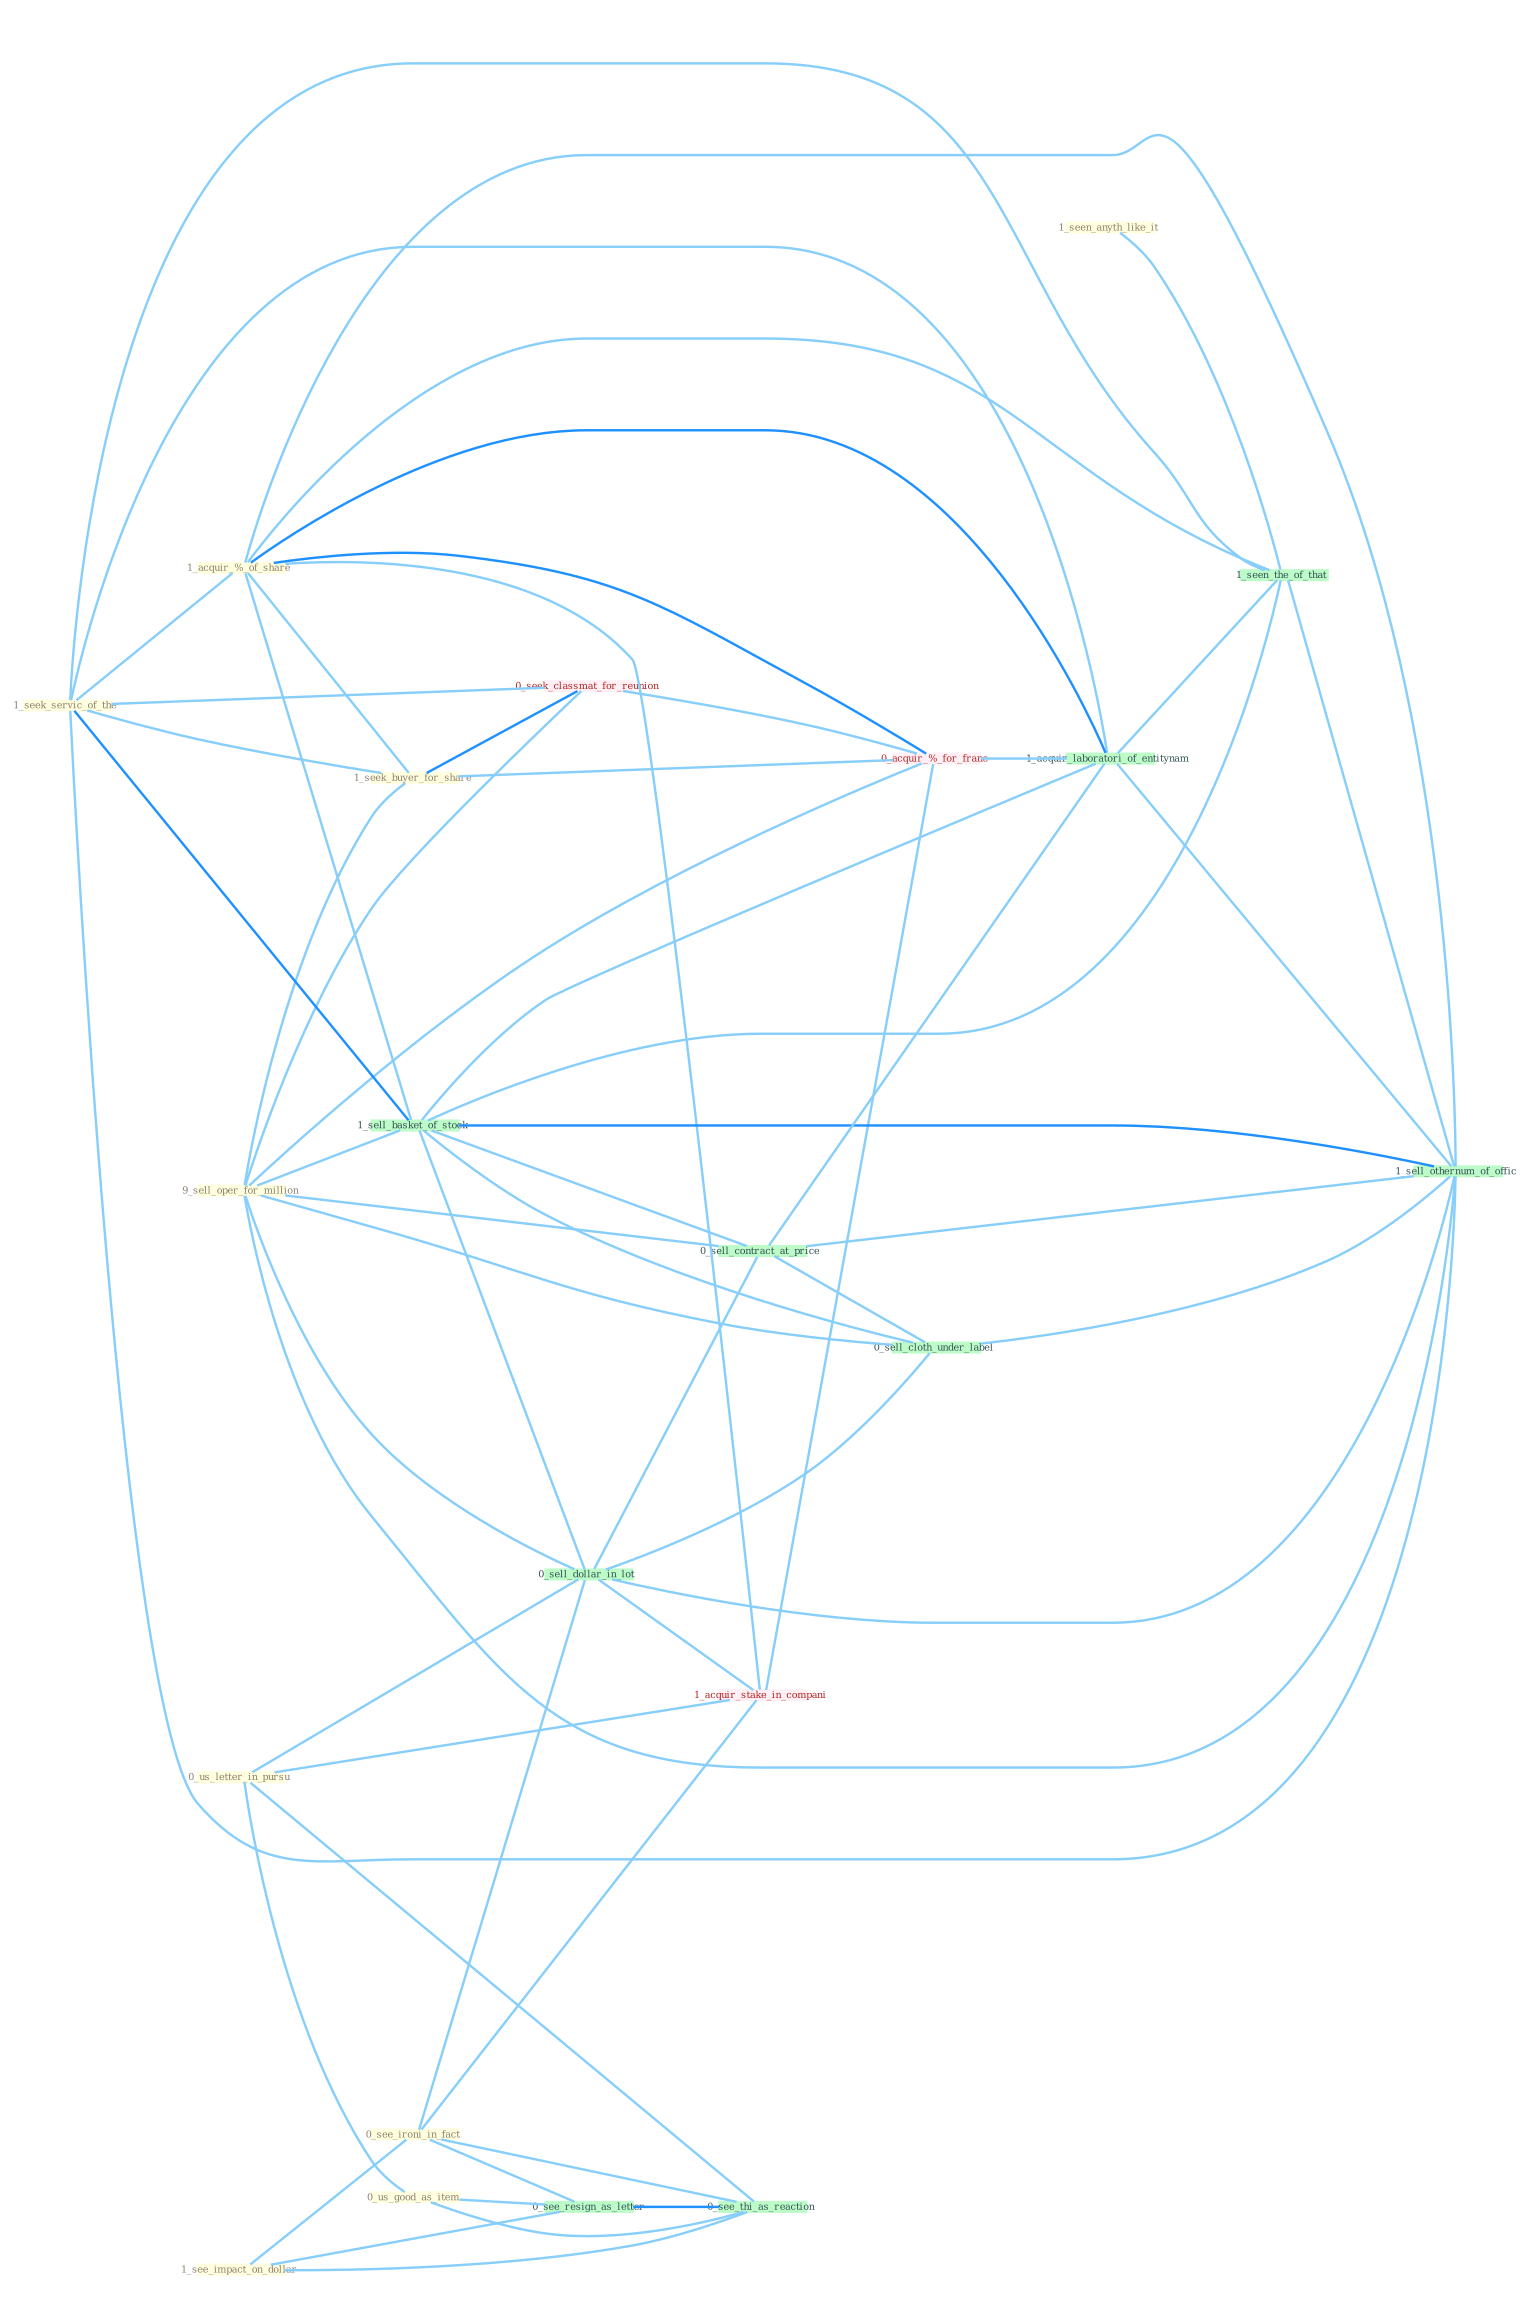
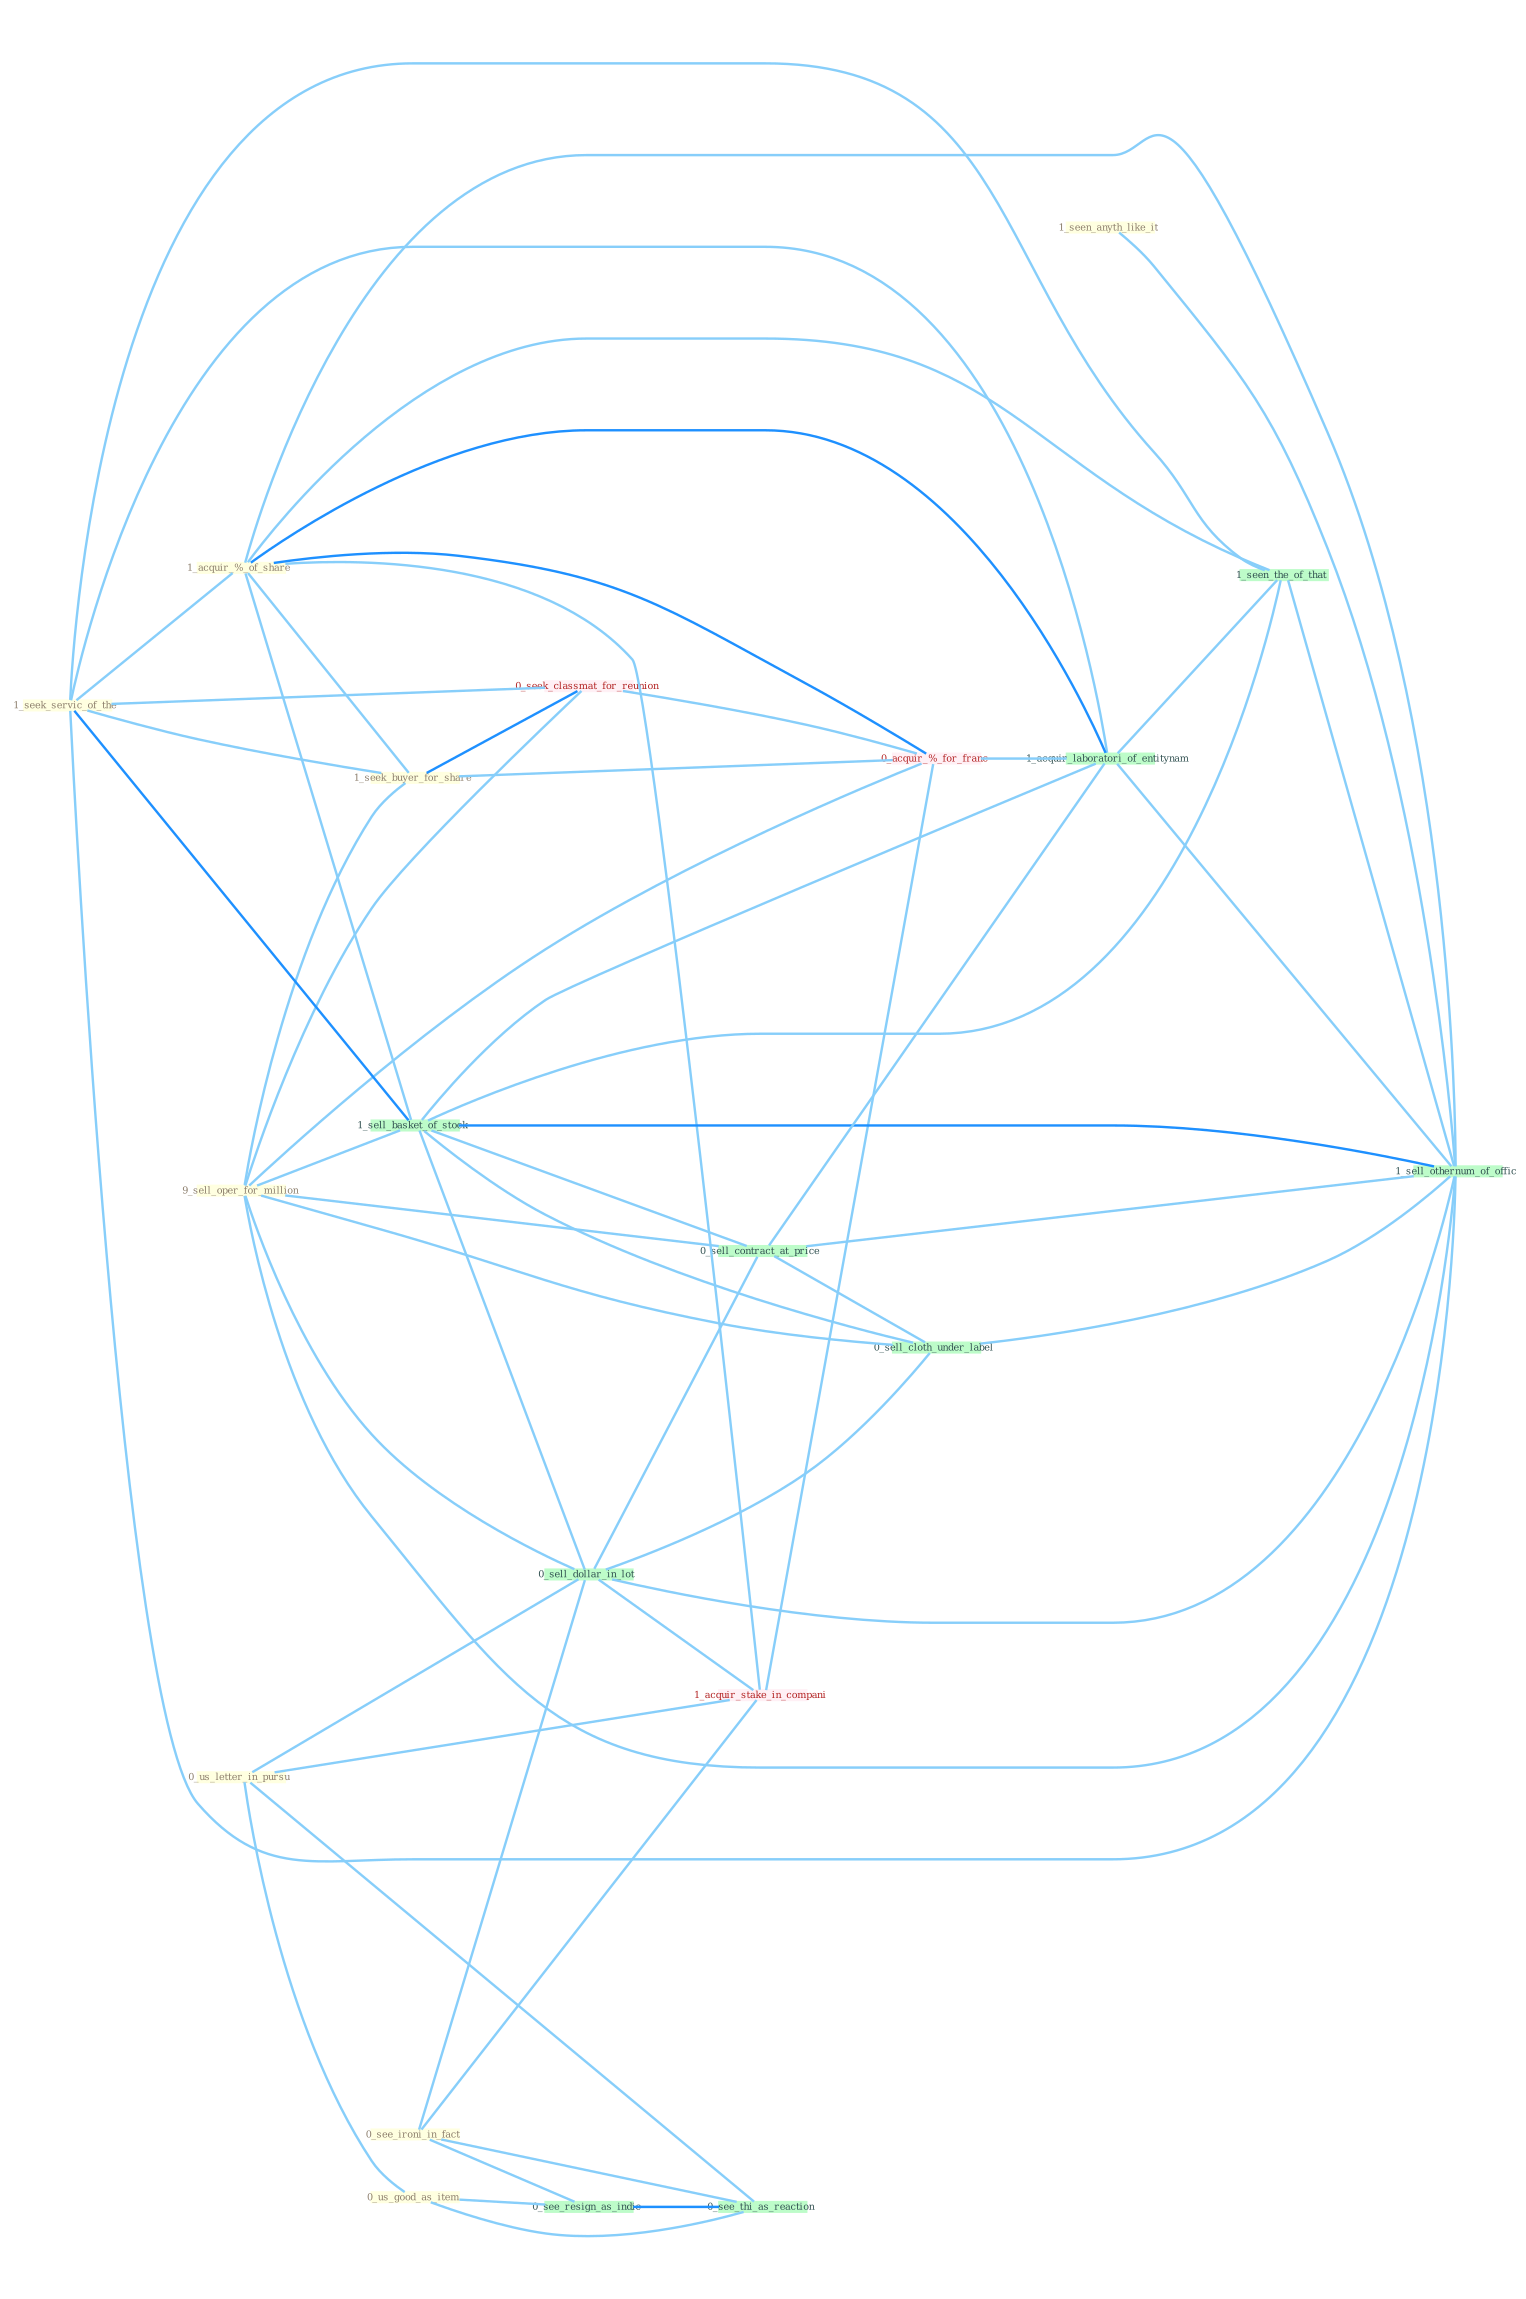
edge "1_seen_anyth_like_it" -- "1_seen_the_of_that": now "1_seen_anyth_like_it" -- "1_sell_othernum_of_offic"
node "0_see_resign_as_letter": label "0_see_resign_as_letter" -> "0_see_resign_as_indic"
node "1_see_impact_on_dollar": removed
